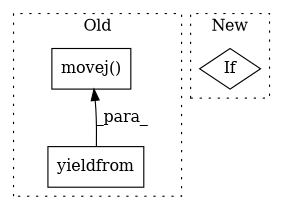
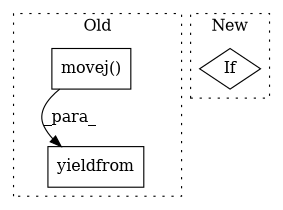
edge "yieldfrom" -> "movej()": reversed
